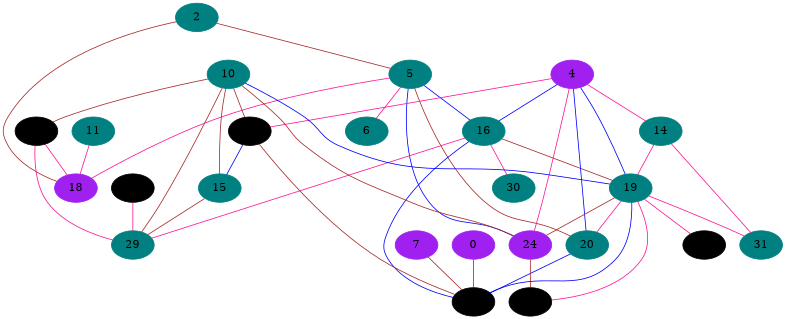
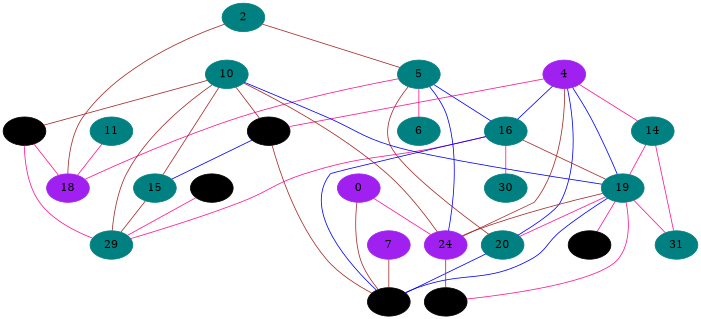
edge "4" -- "24": color deeppink -> brown
edge "0" -- "24": added
